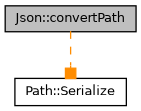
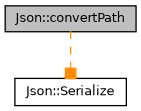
node "Path::Serialize": label "Path::Serialize" -> "Json::Serialize"
